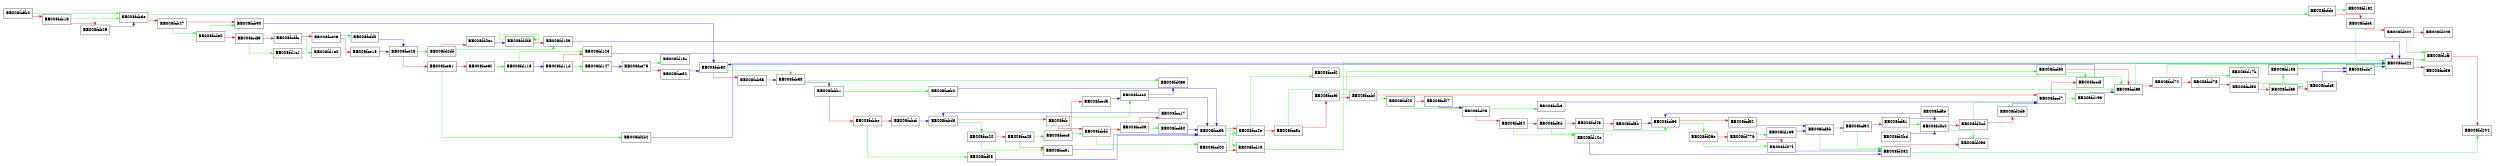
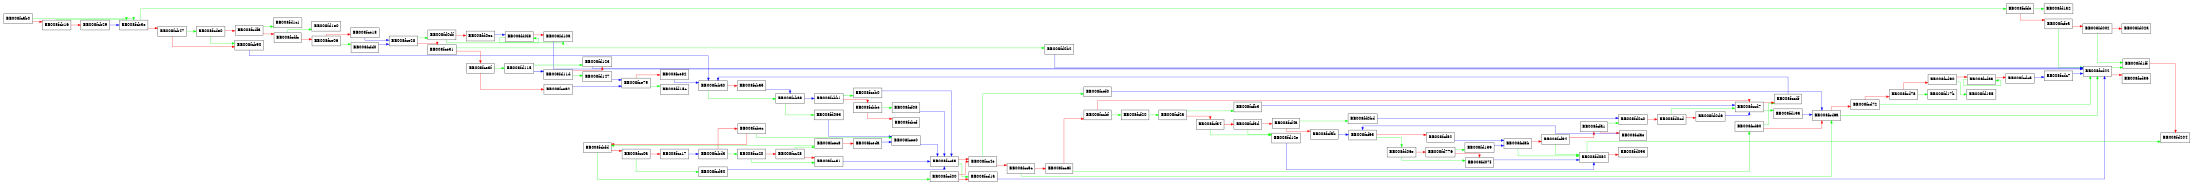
edge "BB008fcd1a" -> "BB008fcd22": color green -> blue
edge "BB008fd155" -> "BB008fcdc7": removed
edge "BB008fcef0" -> "BB008fcd6a": color green -> blue
node "BB008fce62": added
edge "BB008fcee0" -> "BB008fd063": reversed
node "BB008fcf27": removed
edge "BB008fcfa1" -> "BB008fcfae": color blue -> red
edge "BB008fcbcf" -> "BB008fcbd3": removed
node "BB008fcb": label "BB008fcb" -> "BB008fcbec"
edge "BB008fd0c0" -> "BB008fd093": removed
edge "BB008fcf4a" -> "BB008fcf63": now "BB008fcf4a" -> "BB008fd0bd"
edge "BB008fcd00" -> "BB008fcc4e": color green -> red
